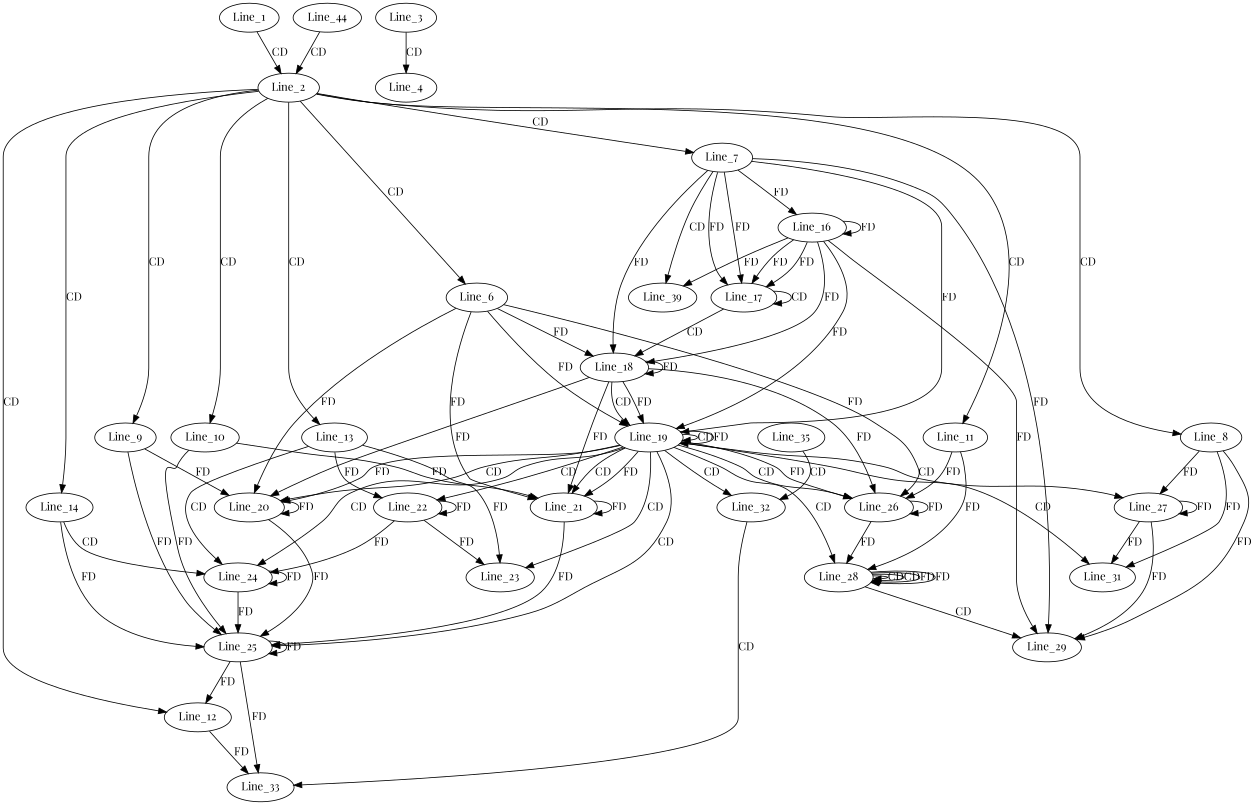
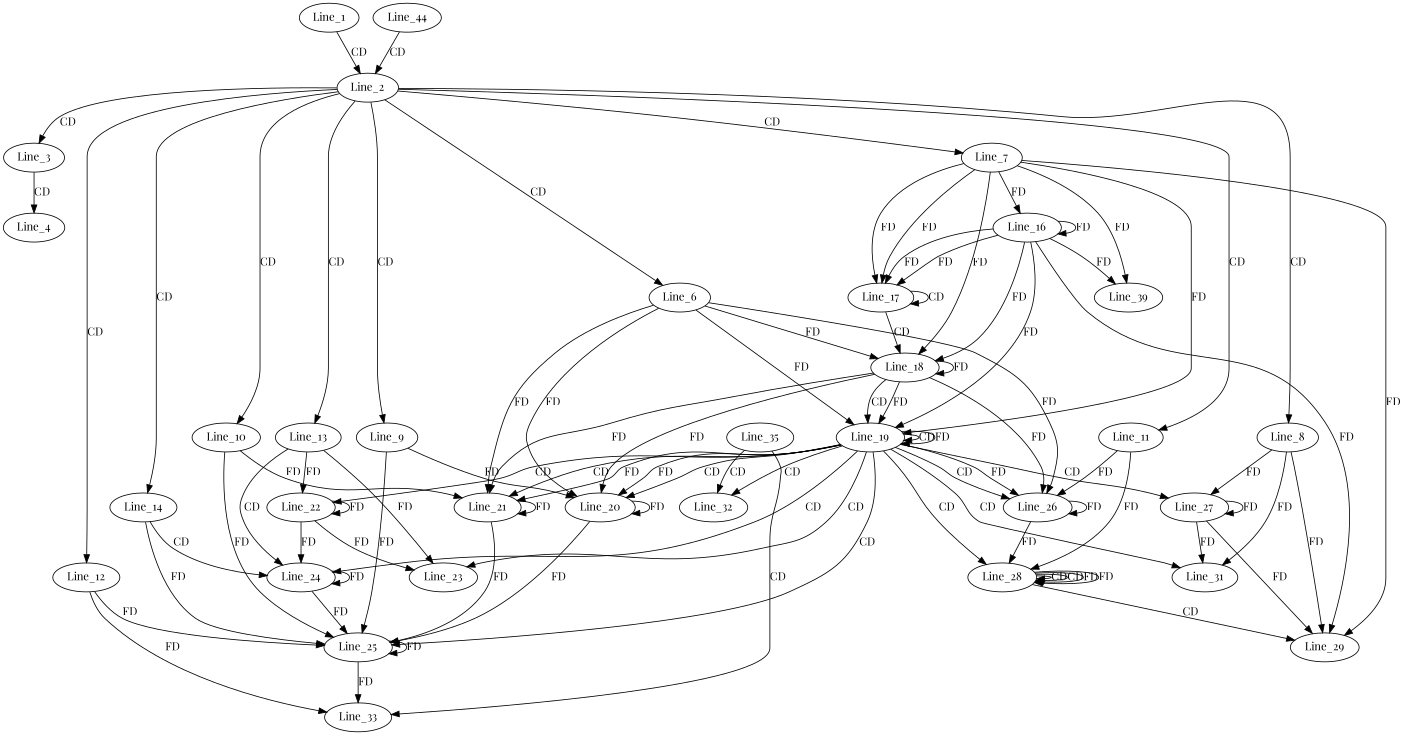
edge "Line_2" -> "Line_3": added, label "CD"
edge "Line_7" -> "Line_39": label "CD" -> "FD"
edge "Line_25" -> "Line_12": reversed
edge "Line_32" -> "Line_33": now "Line_35" -> "Line_33"
